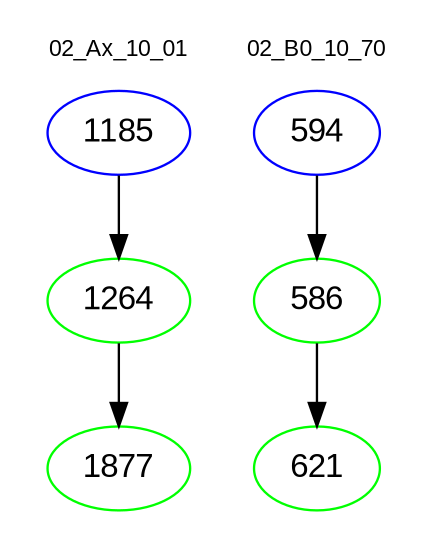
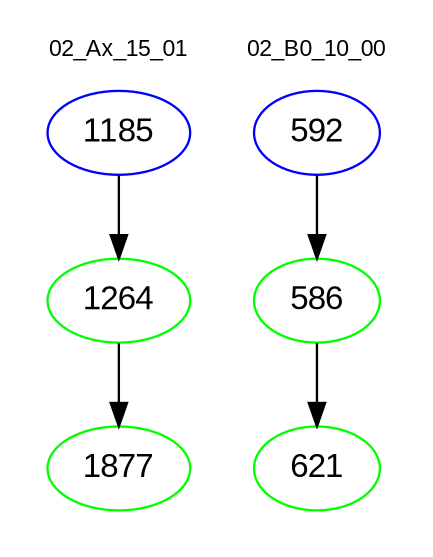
cluster "02_Ax_10_01": label "02_Ax_10_01" -> "02_Ax_15_01"
cluster "02_B0_10_70": label "02_B0_10_70" -> "02_B0_10_00"
node "594": label "594" -> "592"
